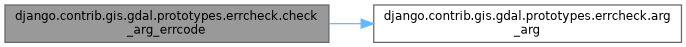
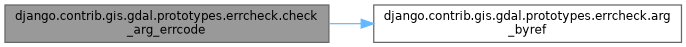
node "django.contrib.gis.gdal.prototypes.errcheck.arg _arg": label "django.contrib.gis.gdal.prototypes.errcheck.arg _arg" -> "django.contrib.gis.gdal.prototypes.errcheck.arg _byref"
